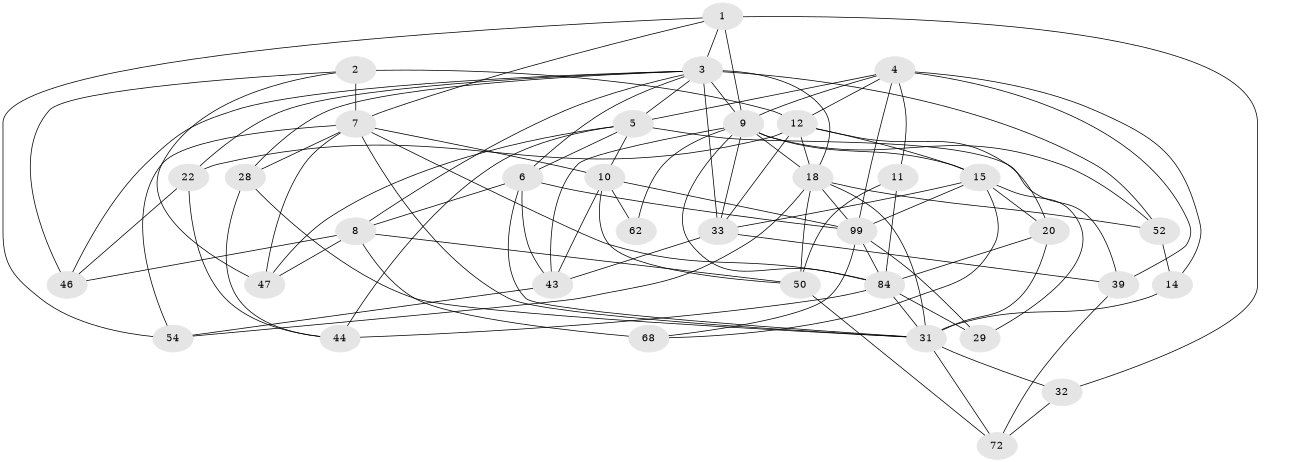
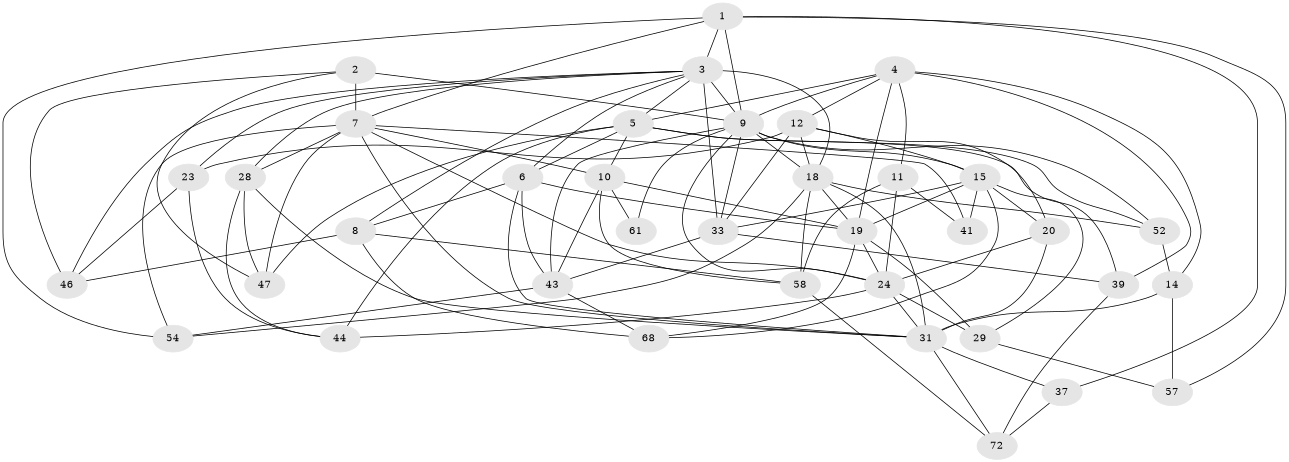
edge "2" -- "12": now "2" -- "9"
edge "3" -- "52": now "5" -- "52"
node "22": label "22" -> "23"
node "62": label "62" -> "61"
node "99": label "99" -> "19"
node "41": added
edge "8" -- "47": now "28" -- "47"
node "50": label "50" -> "58"
node "84": label "84" -> "24"
edge "43" -- "68": added
node "32": label "32" -> "37"
node "57": added
